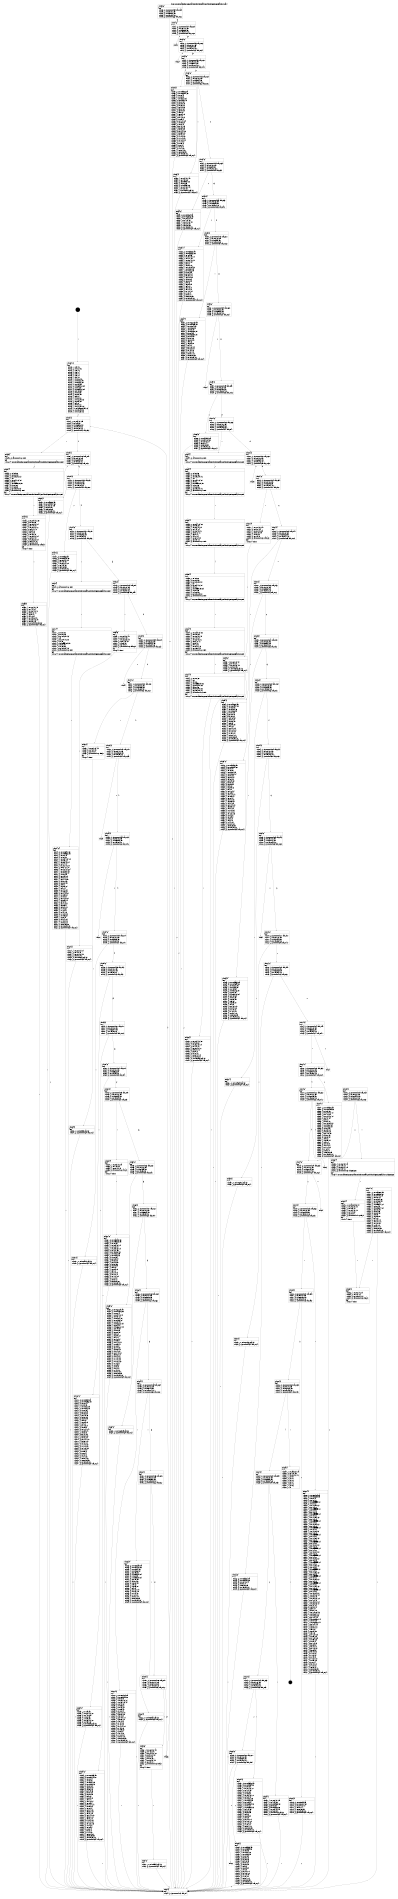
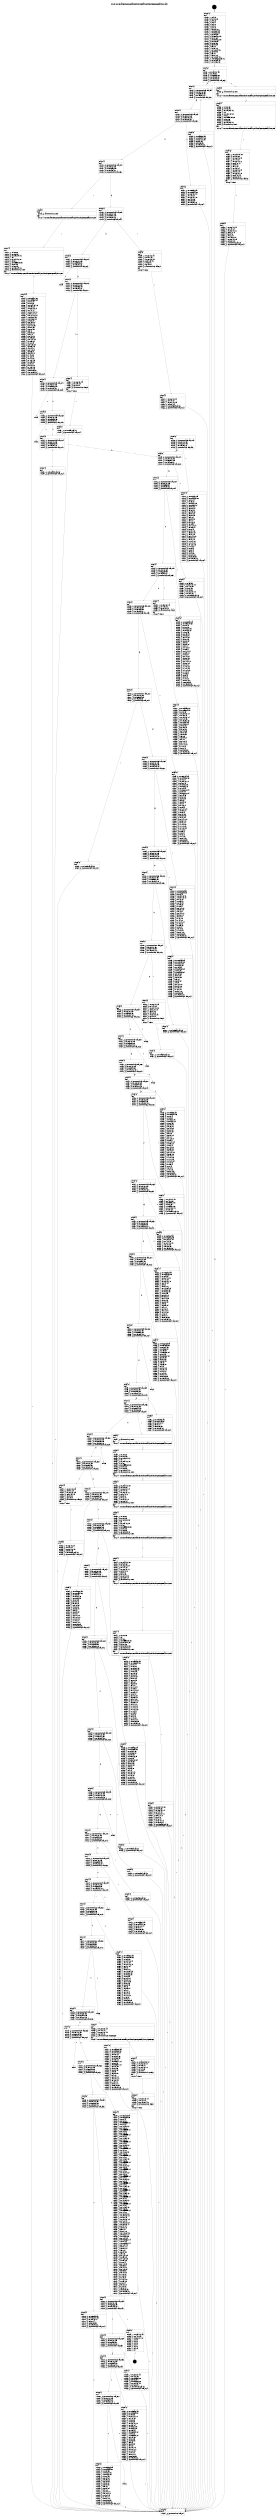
edge "0x401dc4 [28]" -> "0x401de0 [28]": now "0x401dc4 [28]" -> "0x401dfc [28]"
edge "0x40217c [28]" -> "0x4021b4 [28]": now "0x40217c [28]" -> "0x402198 [28]"
edge "0x401edc [28]" -> "0x403258": now "0x401edc [28]" -> "0x401ef8 [28]"
